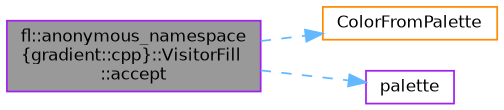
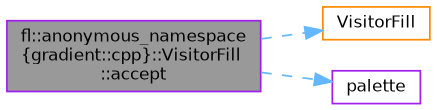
node "ColorFromPalette": label "ColorFromPalette" -> "VisitorFill"
